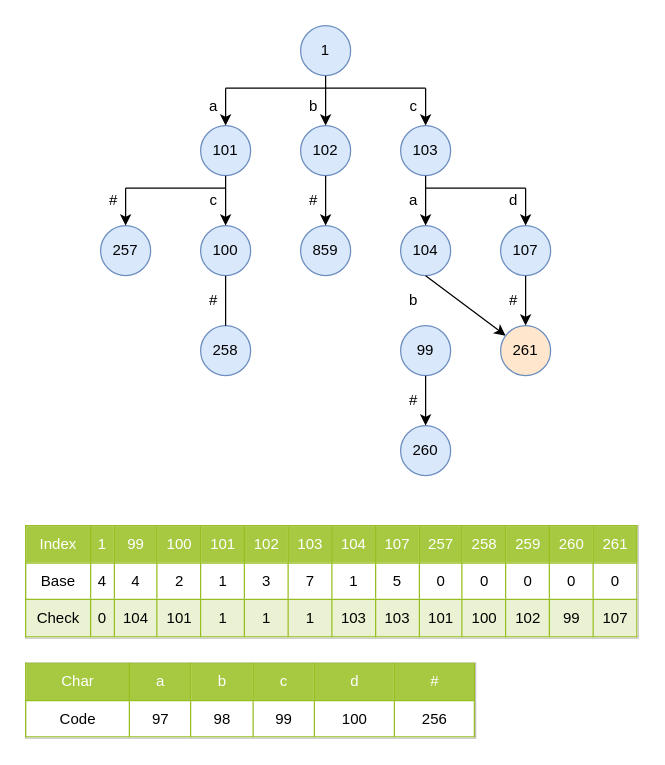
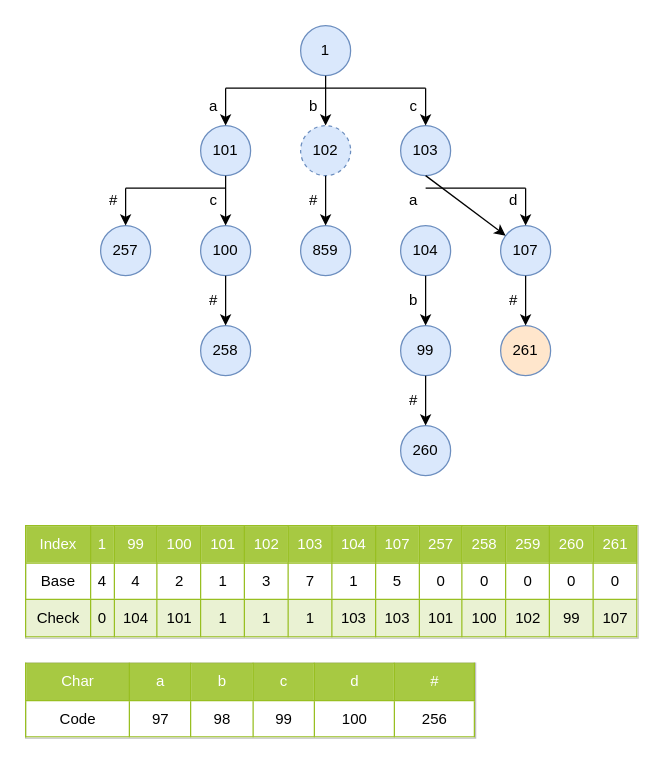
node "102": style solid -> dashed
edge "103" -> "104": now "103" -> "107"
edge "104" -> "261": now "104" -> "99"
edge "100" -- "258": arrowhead none -> classic
